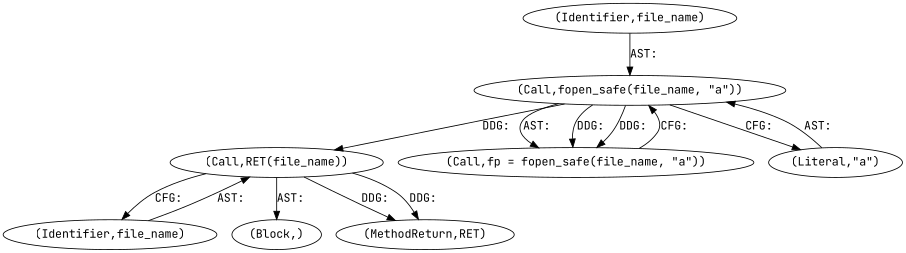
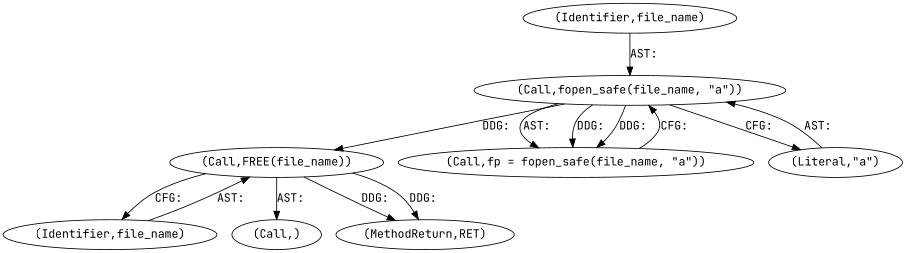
node "(Call,RET(file_name))": label "(Call,RET(file_name))" -> "(Call,FREE(file_name))"
node "(Block,)": label "(Block,)" -> "(Call,)"
